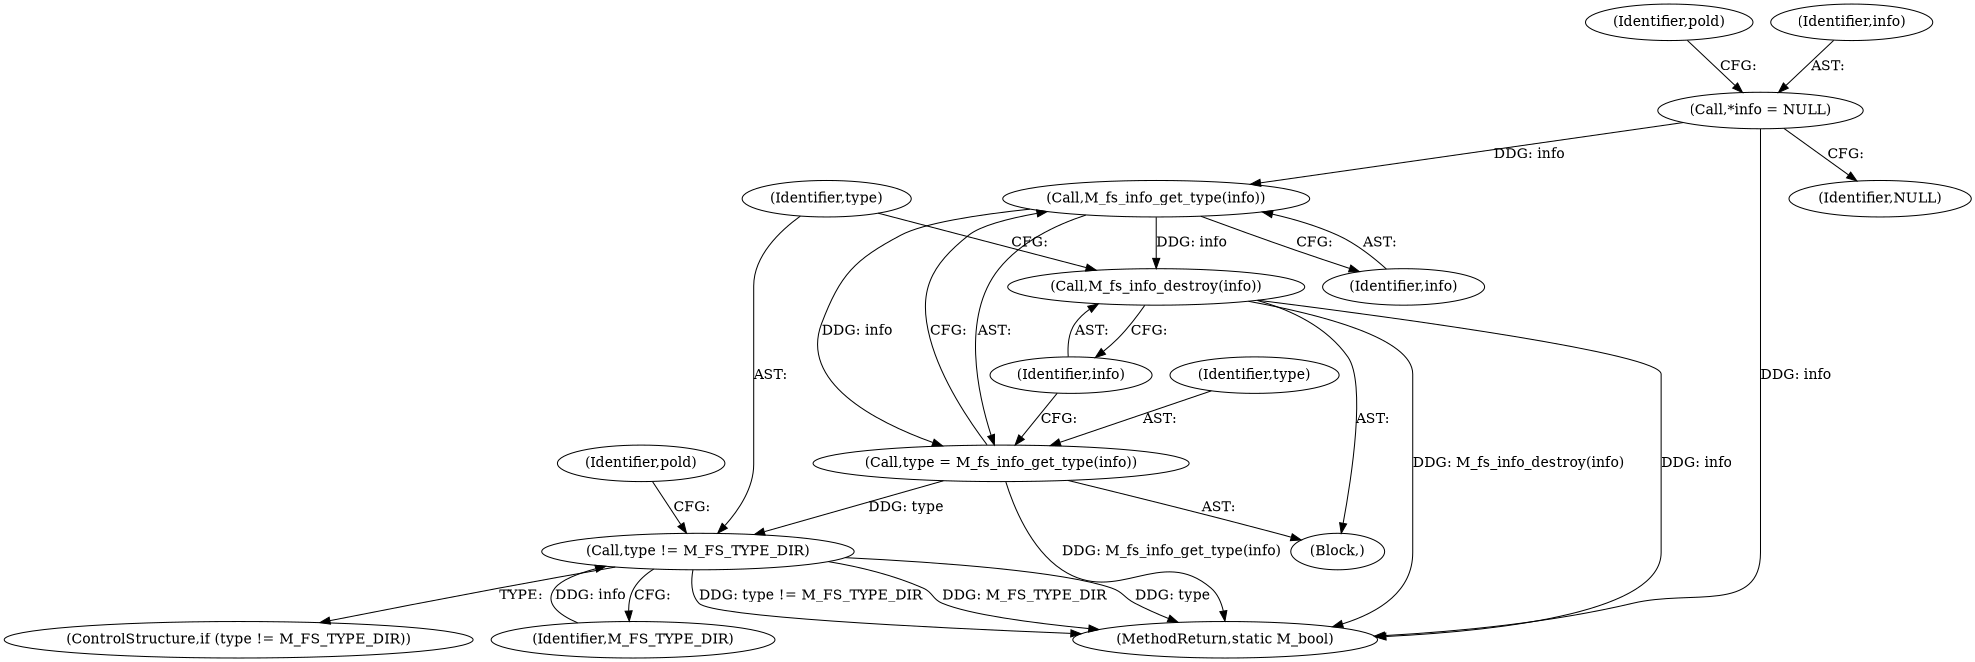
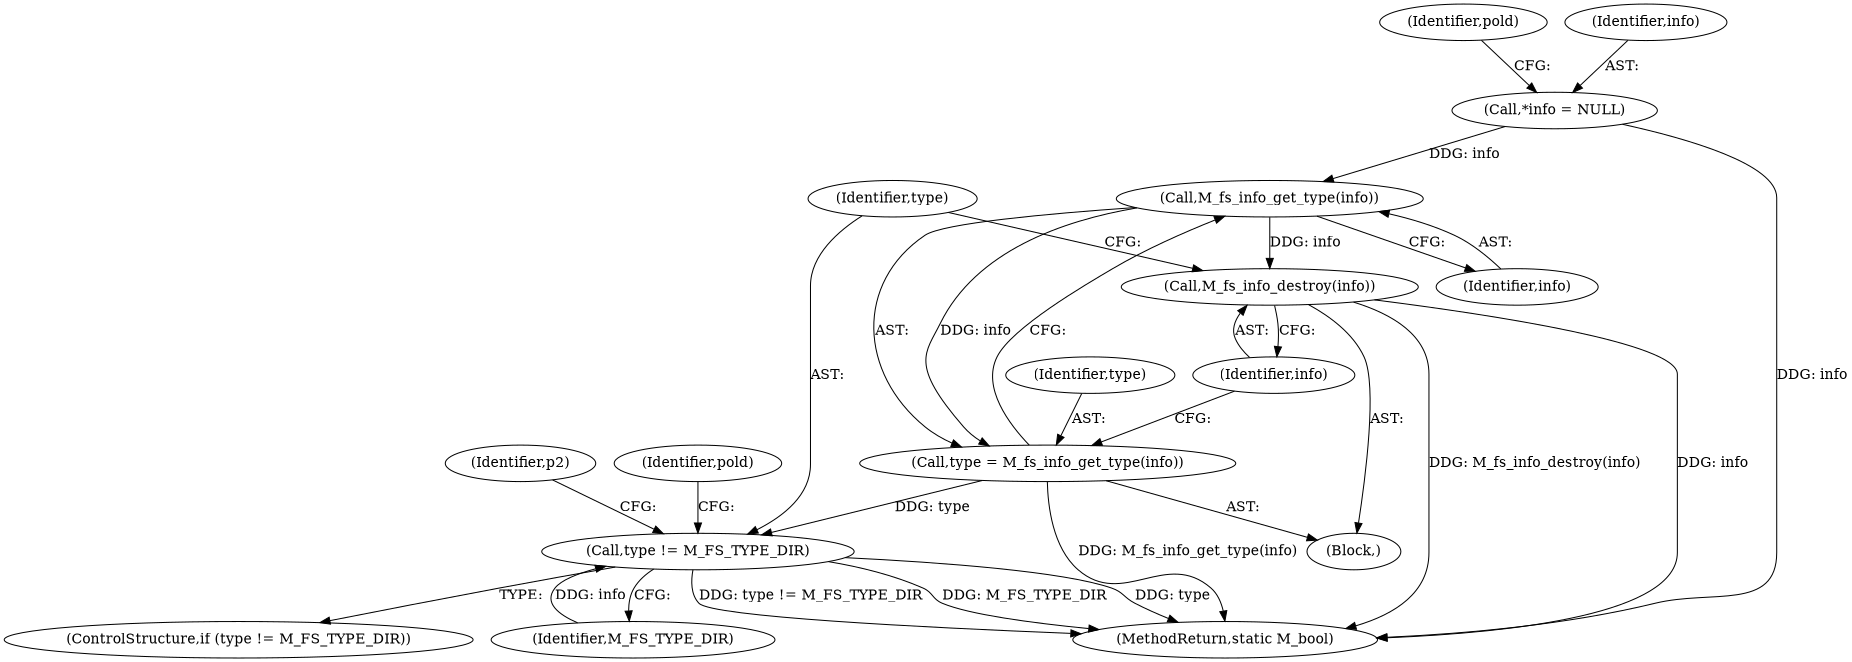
node "(Identifier,NULL)": removed
node "(Identifier,p2)": added
